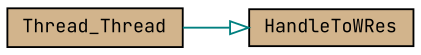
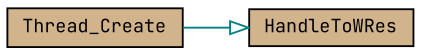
node "Thread_Thread": label "Thread_Thread" -> "Thread_Create"
